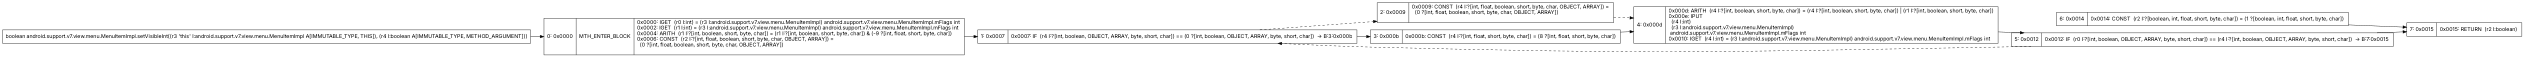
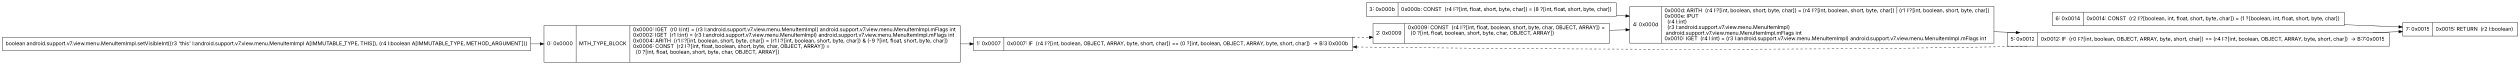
edge "2: 0x0009" -> "4: 0x000d": style dashed -> solid
node "0: 0x0000": text "MTH_ENTER_BLOCK" -> "MTH_TYPE_BLOCK"
edge "1: 0x0007" -> "3: 0x000b": removed
